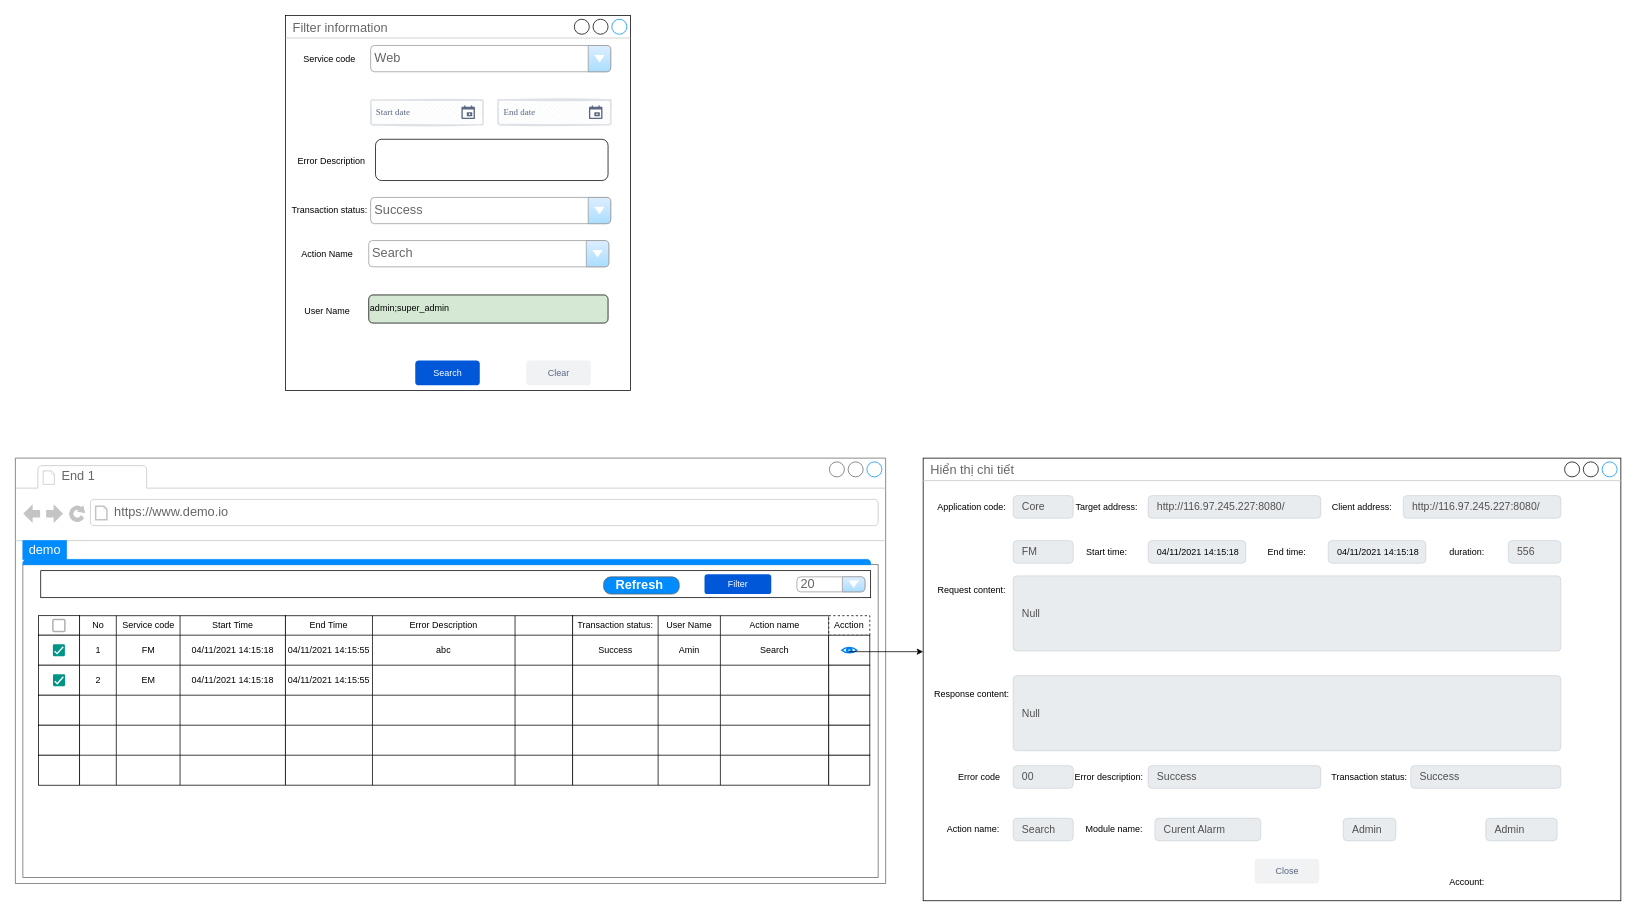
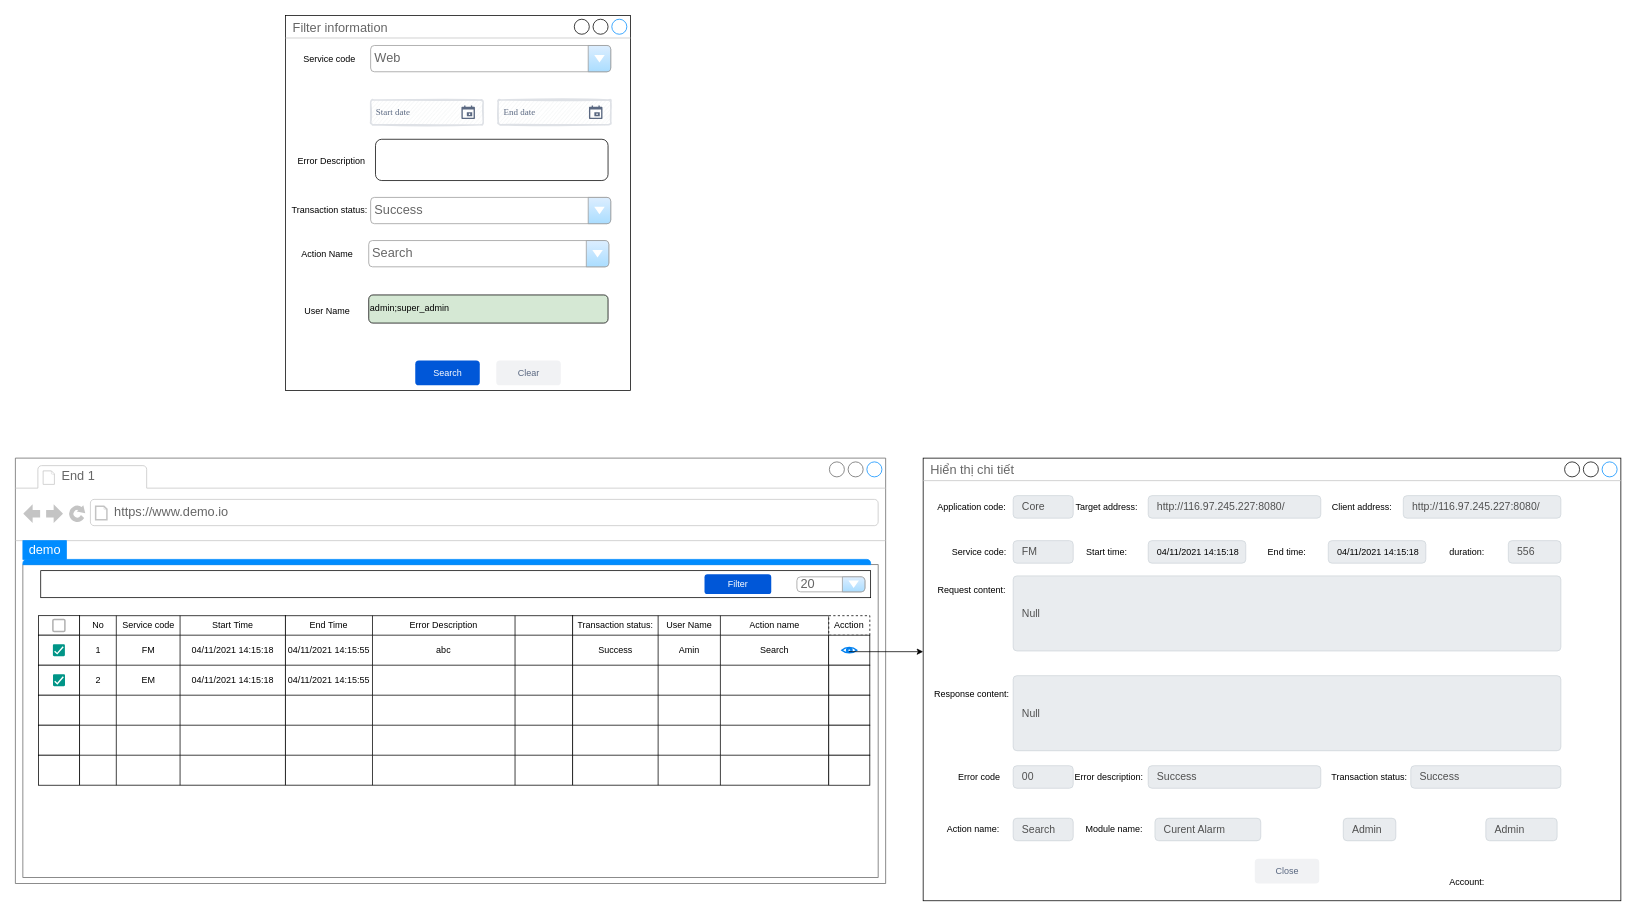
node "Clear": moved (558, 373) -> (528, 373)
node "Service code:": added
node "Refresh": removed
